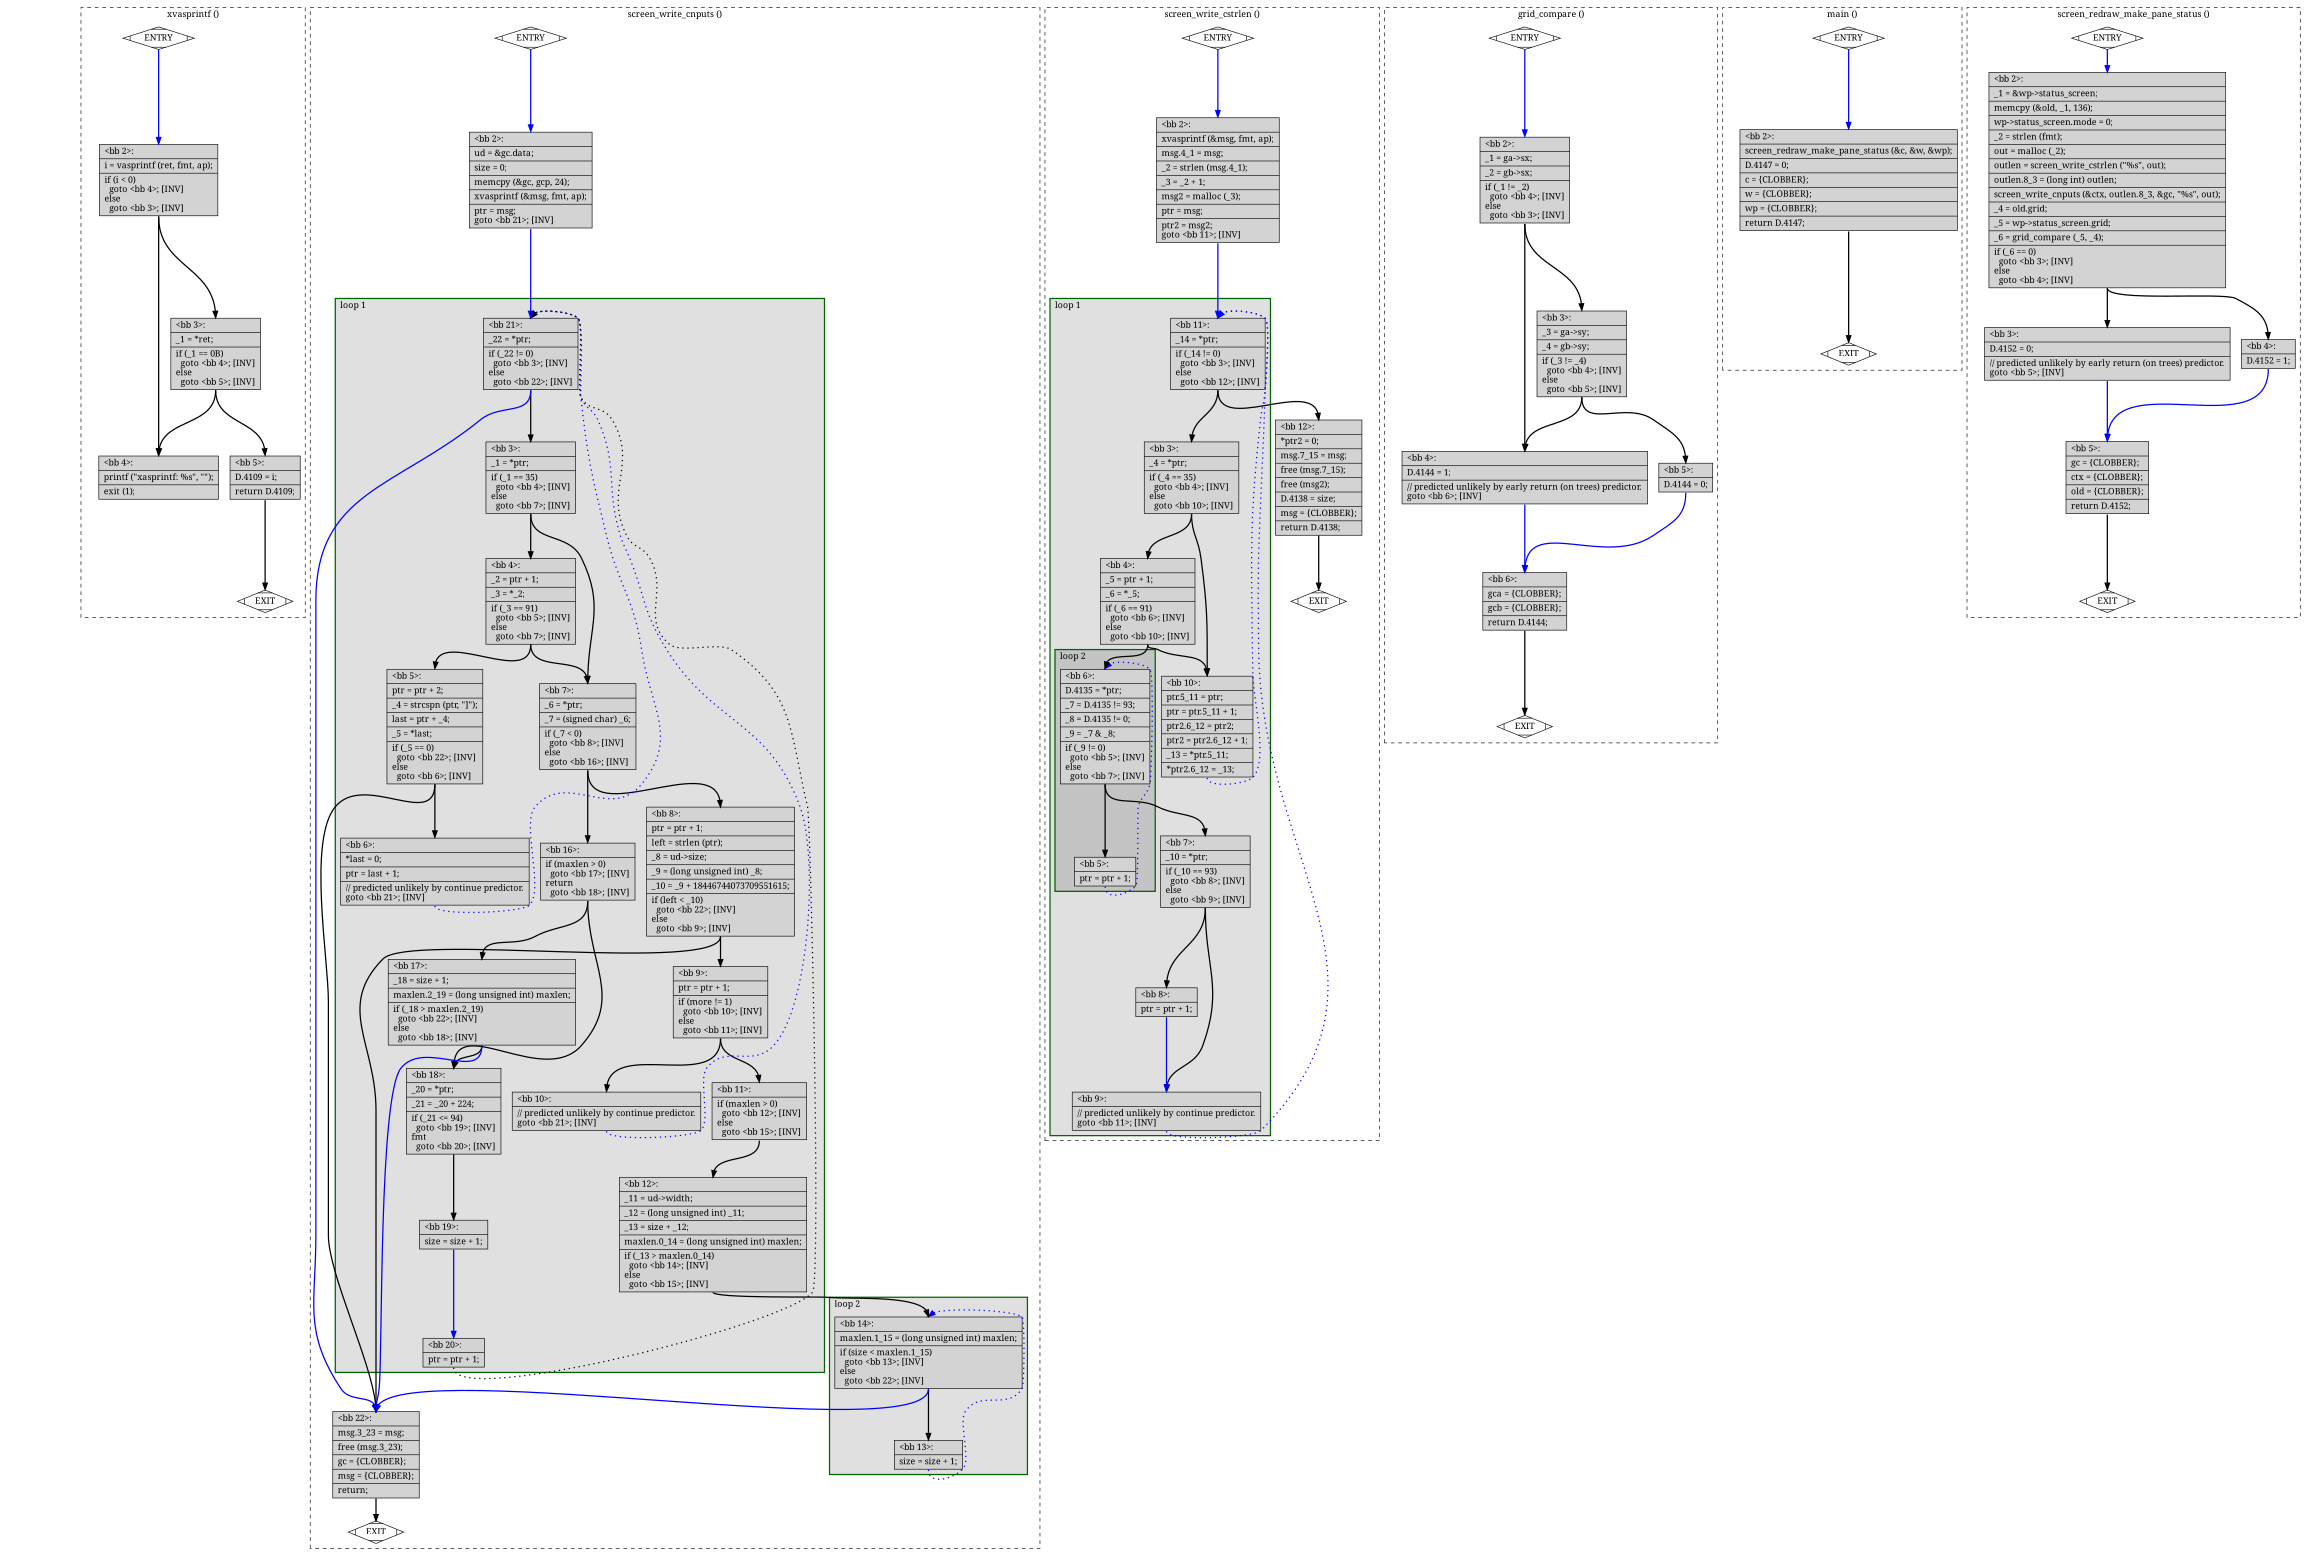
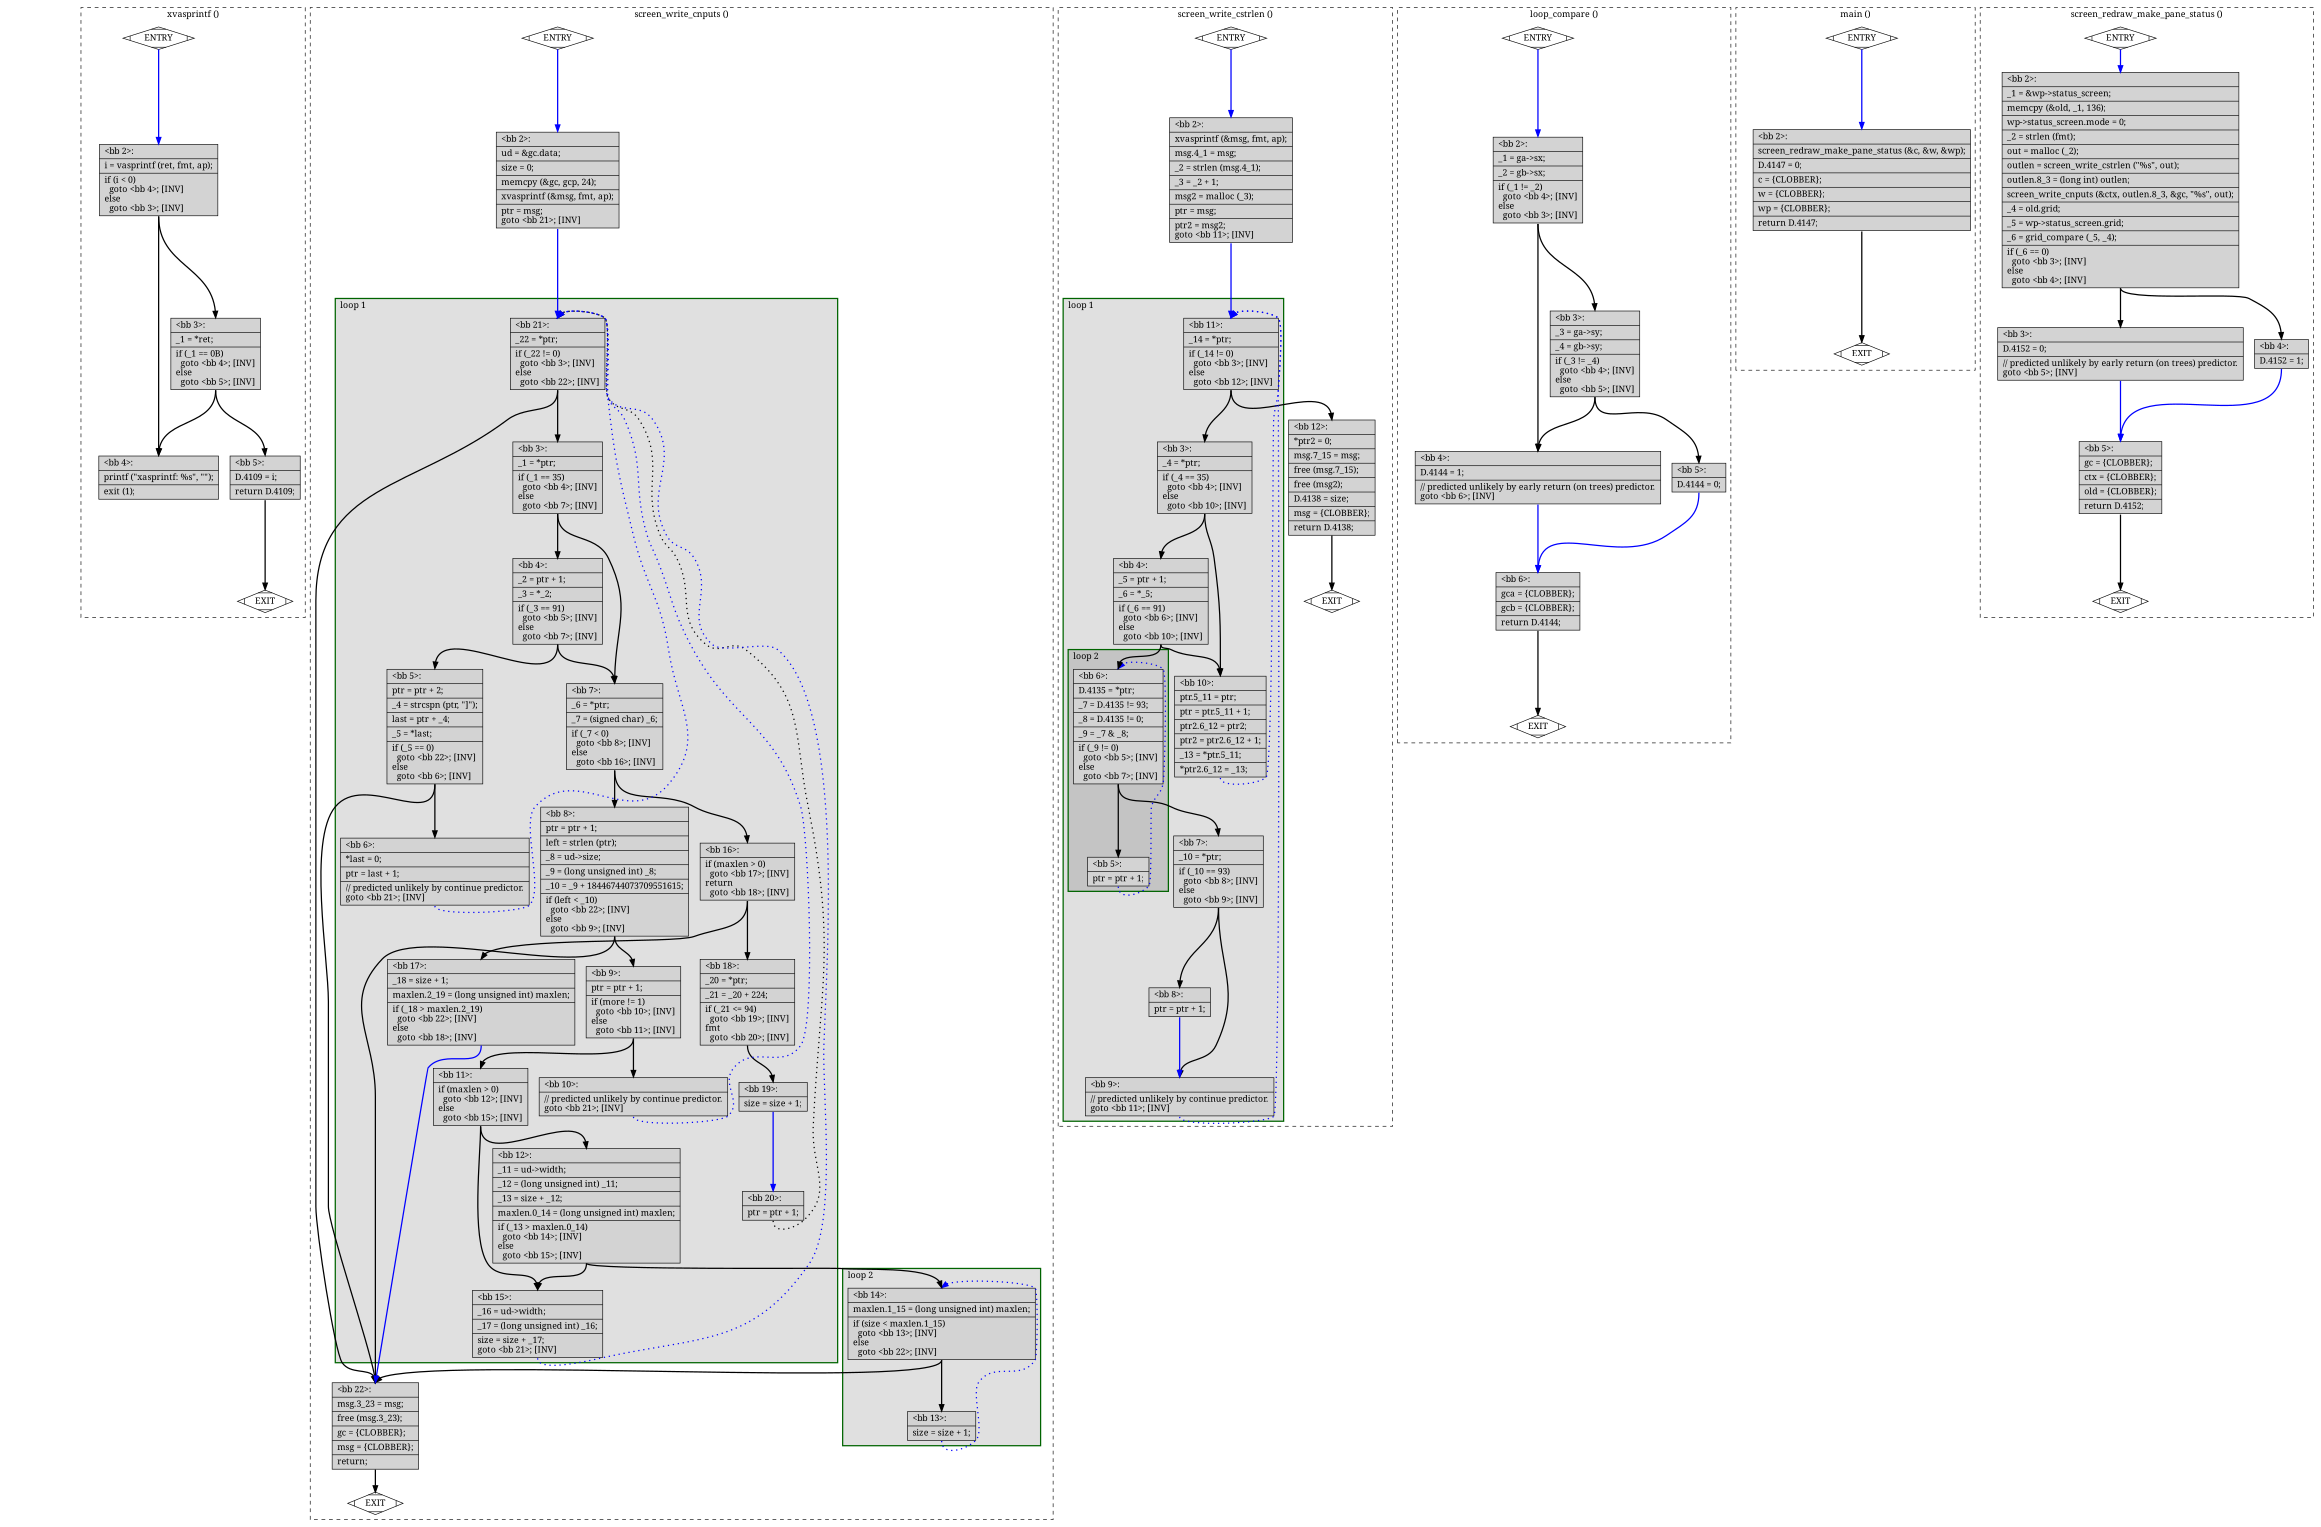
cluster "grid_compare ()": label "grid_compare ()" -> "loop_compare ()"
edge "<bb 21>:" -> "<bb 22>:": color blue -> black
edge "<bb 17>:" -> "<bb 18>:": removed
node "<bb 15>:": added
edge "<bb 14>:" -> "<bb 22>:": color blue -> black
